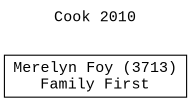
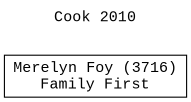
node "Merelyn Foy (3713) Family First": label "Merelyn Foy (3713) Family First" -> "Merelyn Foy (3716) Family First"
